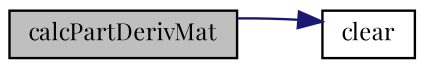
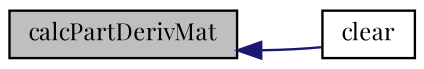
edge "calcPartDerivMat" -> "clear": reversed
